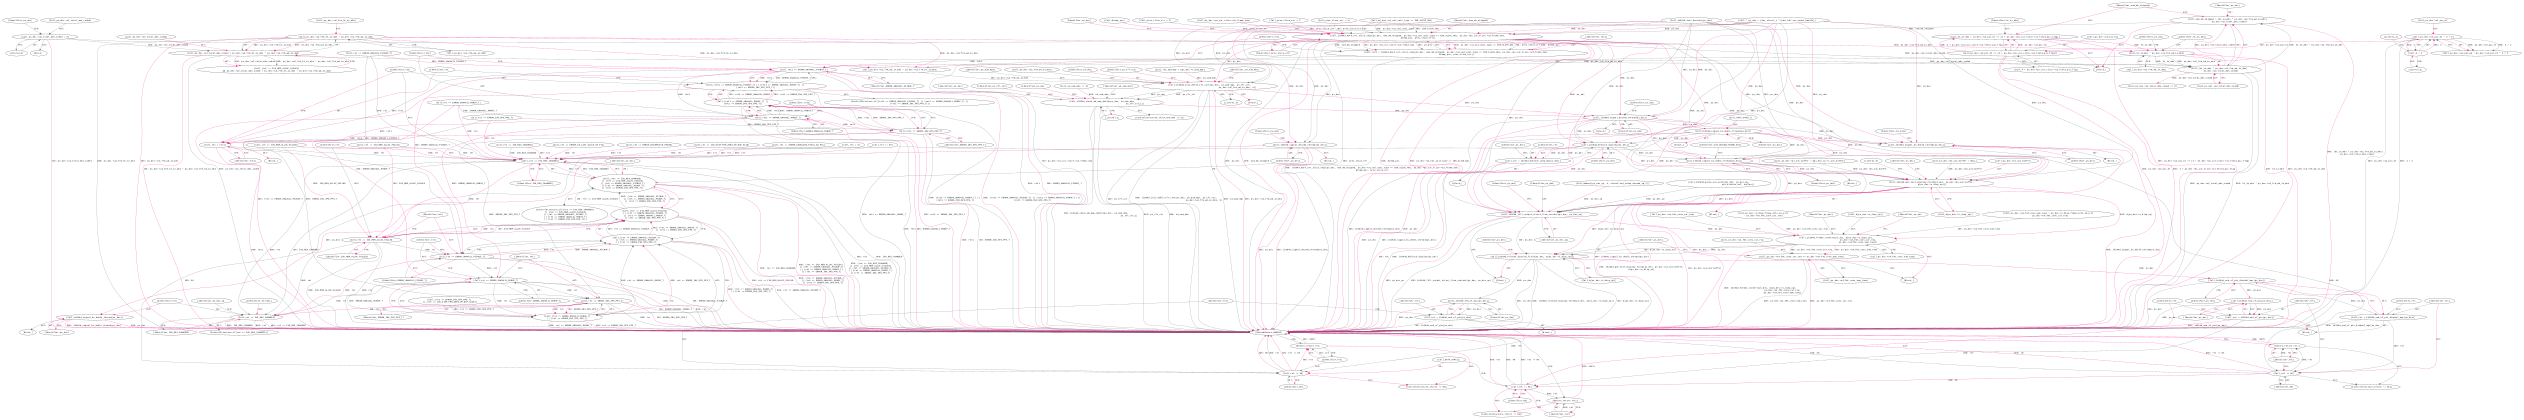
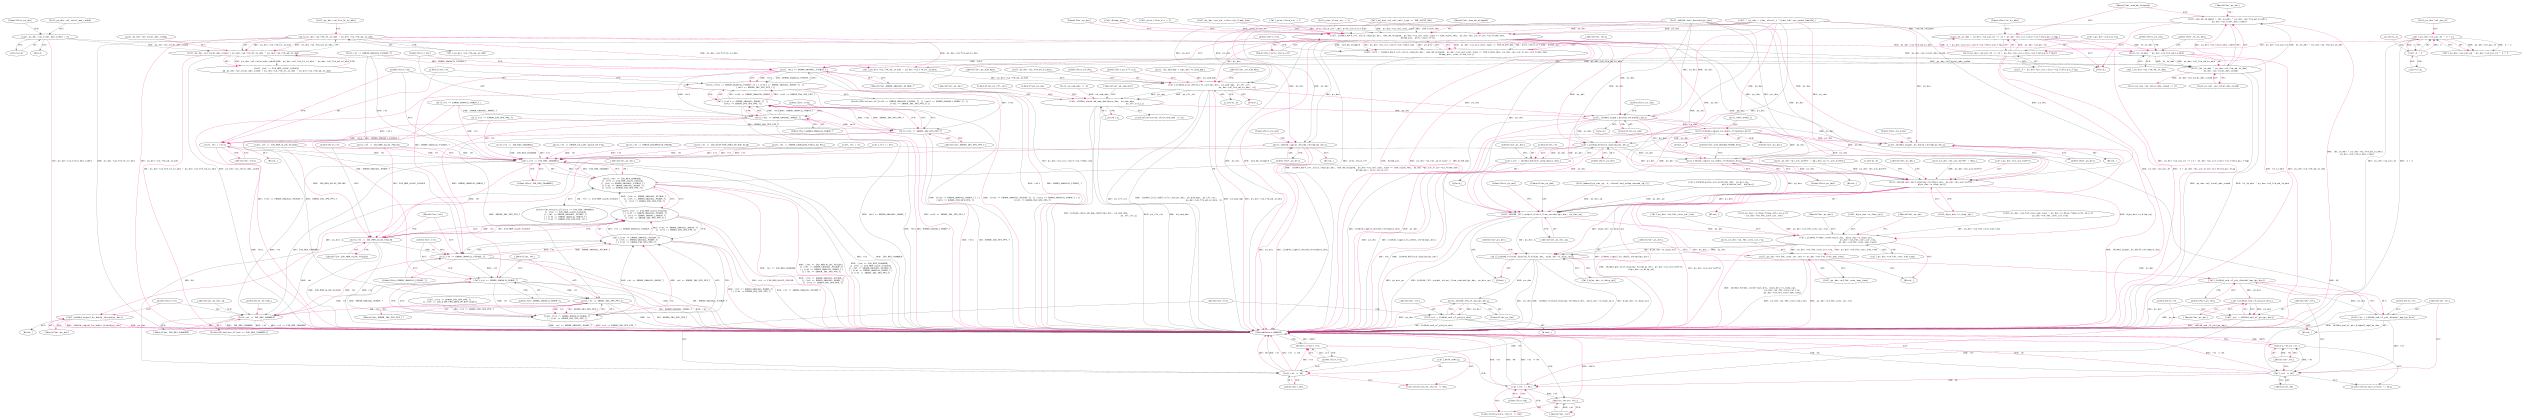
edge "(Call,ret1 == ERROR_UNAVAIL_PICBUF_T)" -> "(Call,ret = ret1)": now "(Call,ret1 == ERROR_UNAVAIL_PICBUF_T)" -> "(Call,ret1 == ERROR_INV_SPS_PPS_T)"
